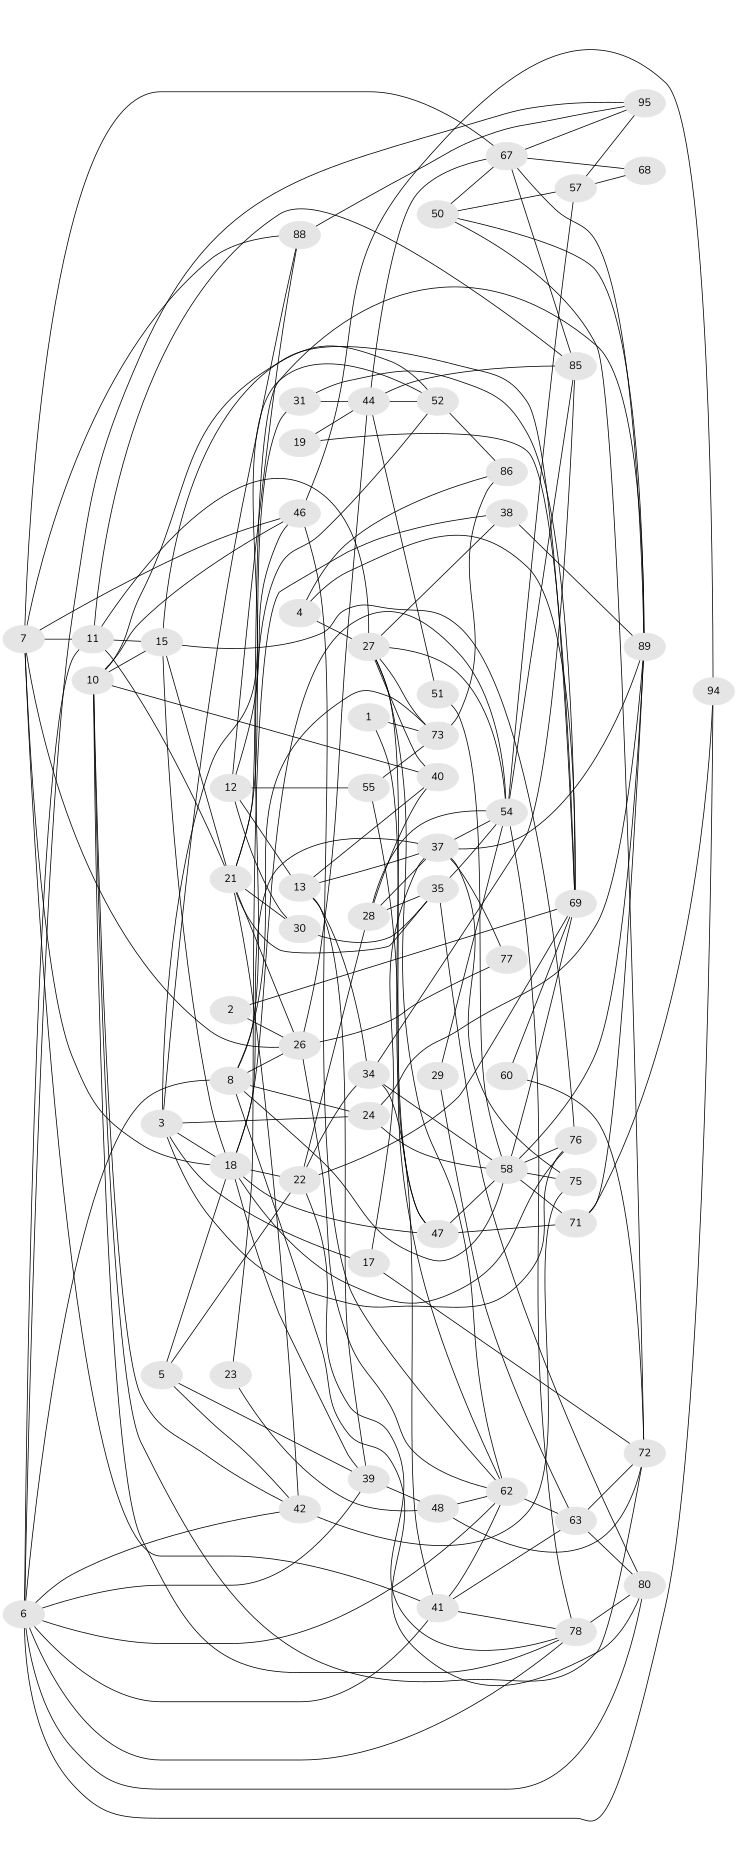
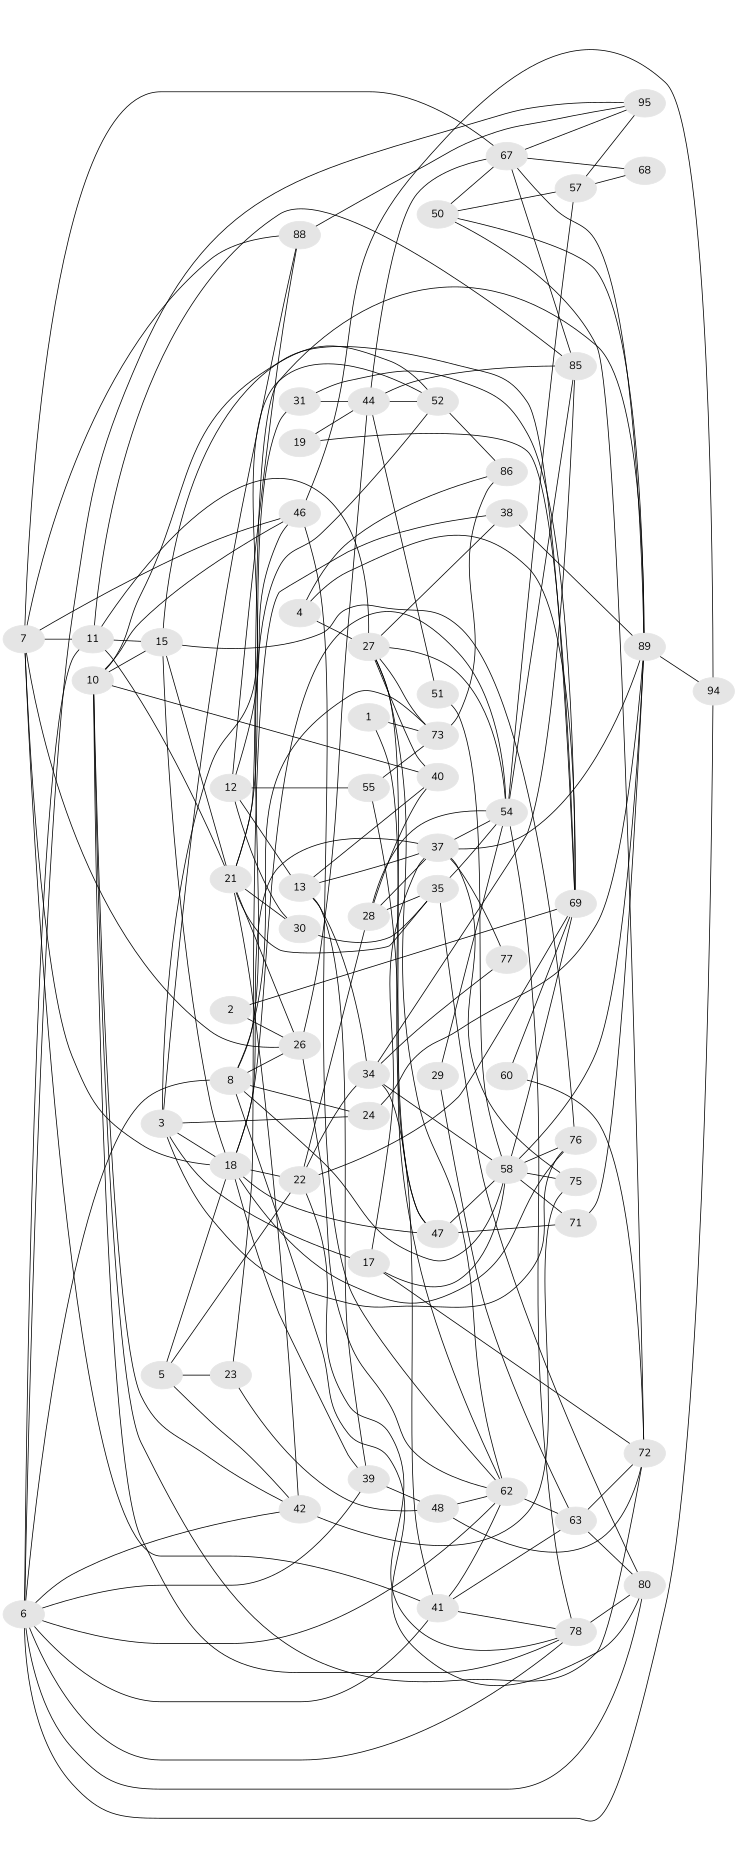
edge "94" -- "71": now "94" -- "89"
edge "77" -- "26": now "77" -- "34"
edge "24" -- "58": now "17" -- "58"
edge "5" -- "39": now "5" -- "23"
